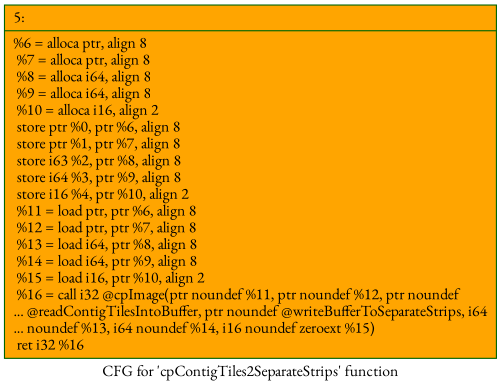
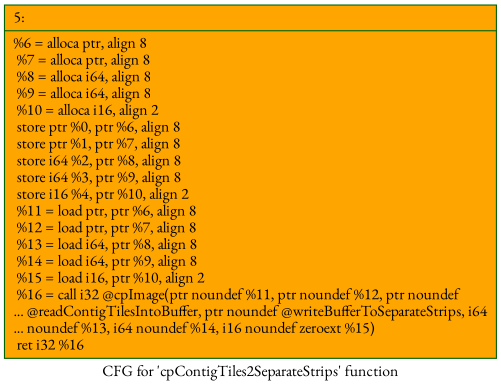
node "5:": text "store i63 %2, ptr %8, align 8" -> "store i64 %2, ptr %8, align 8"
